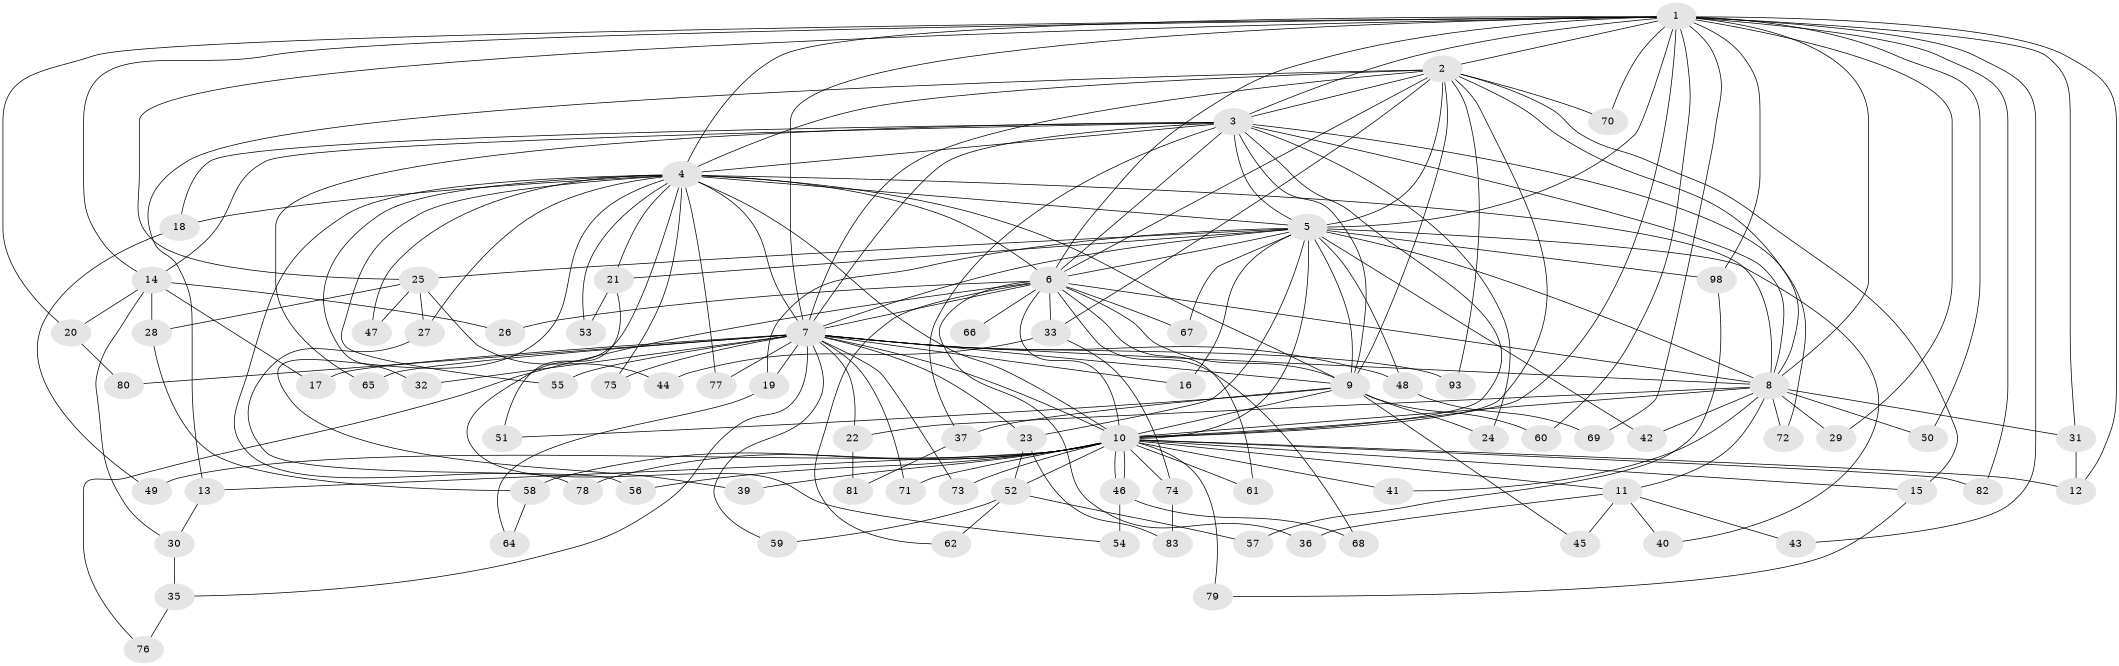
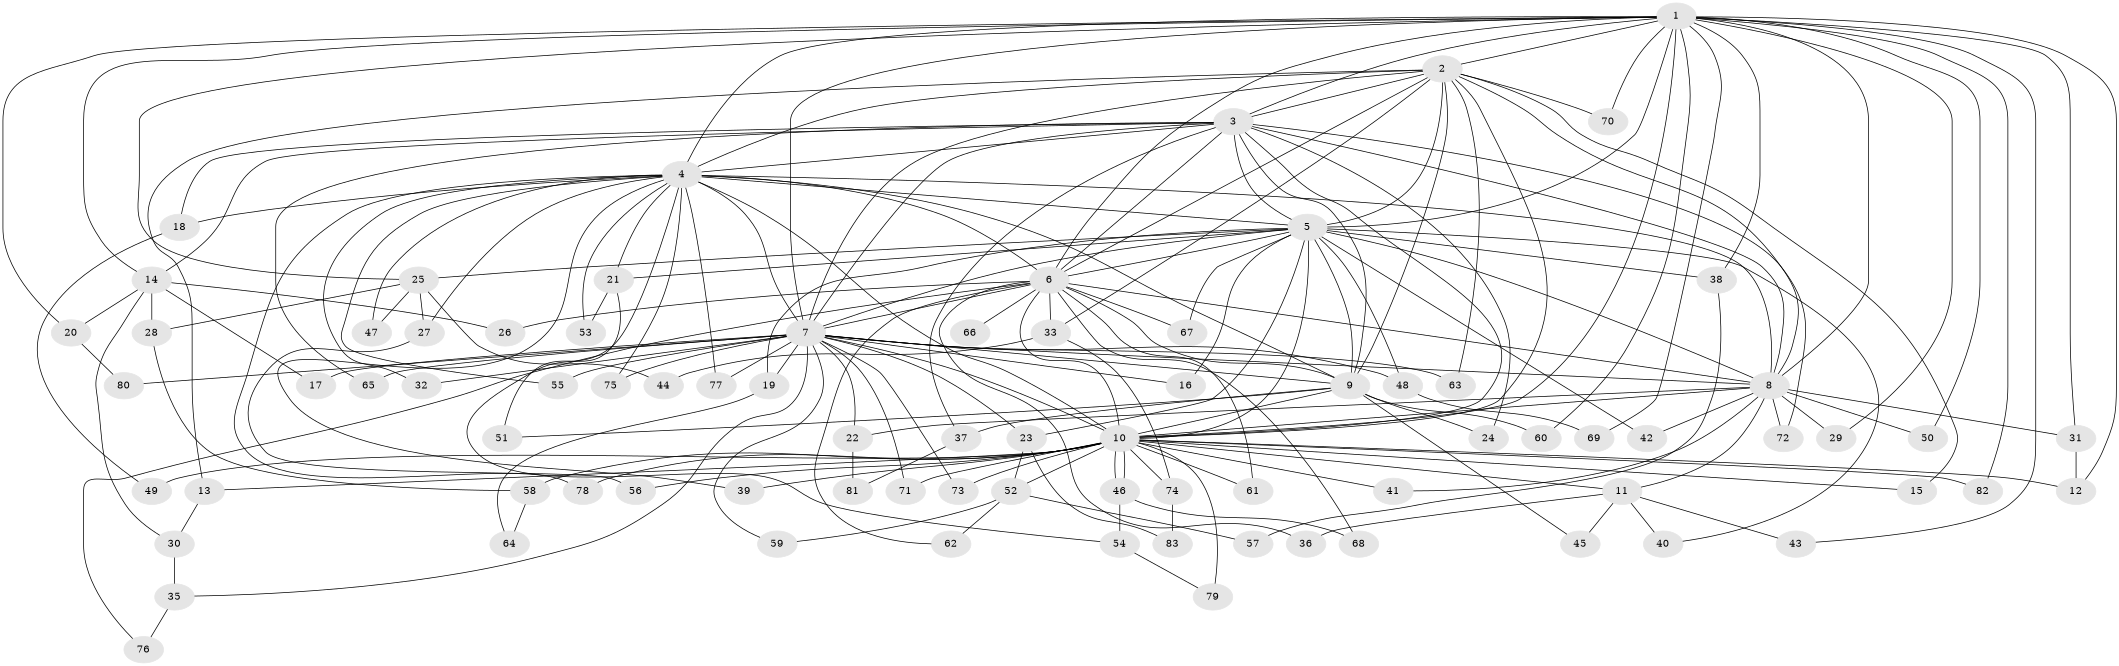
node "98": label "98" -> "38"
node "93": label "93" -> "63"
edge "15" -- "79": now "54" -- "79"
